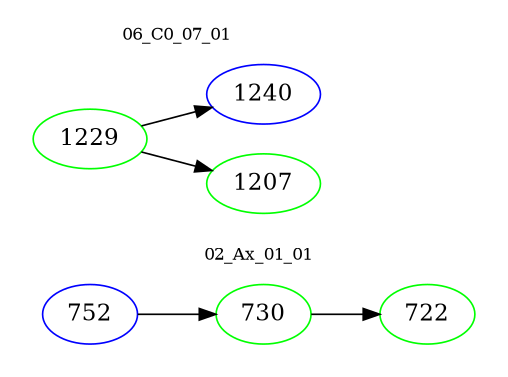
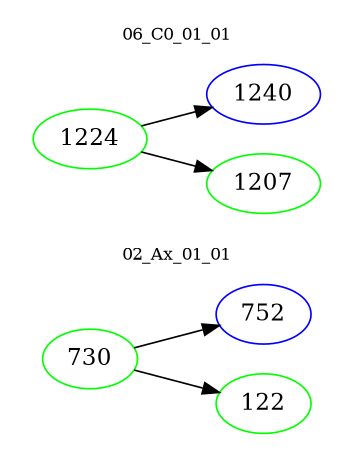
cluster "06_C0_07_01": label "06_C0_07_01" -> "06_C0_01_01"
node "1229": label "1229" -> "1224"
edge "752" -> "730": reversed
node "722": label "722" -> "122"
